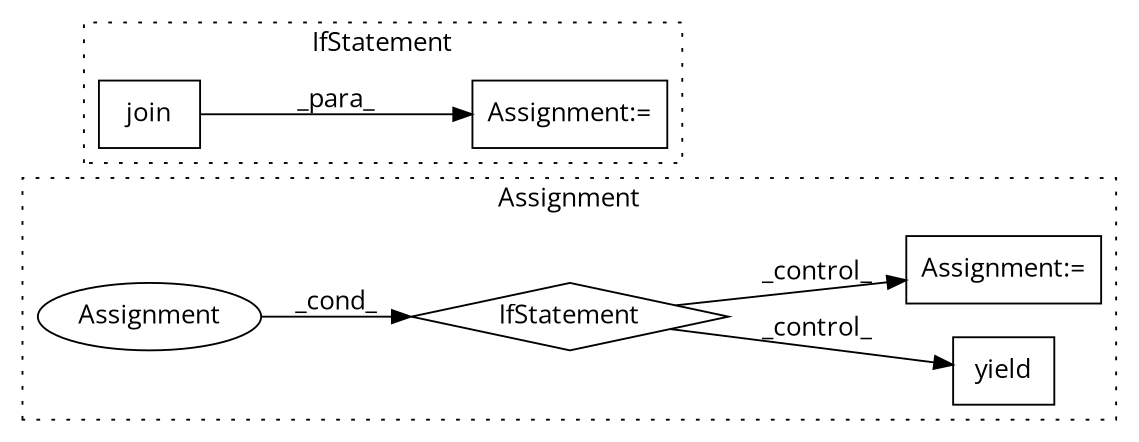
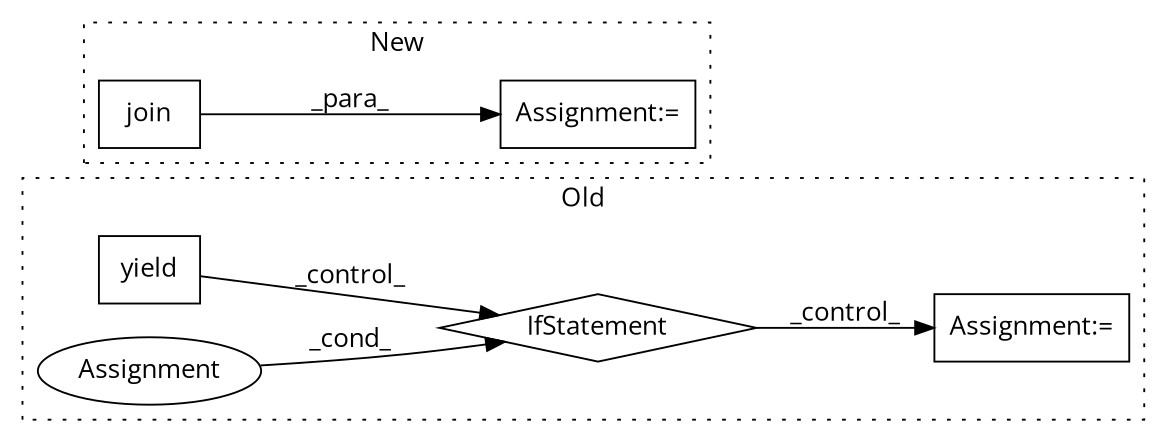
cluster "IfStatement": label "IfStatement" -> "New"
cluster "Assignment": label "Assignment" -> "Old"
edge "IfStatement" -> "yield": reversed
